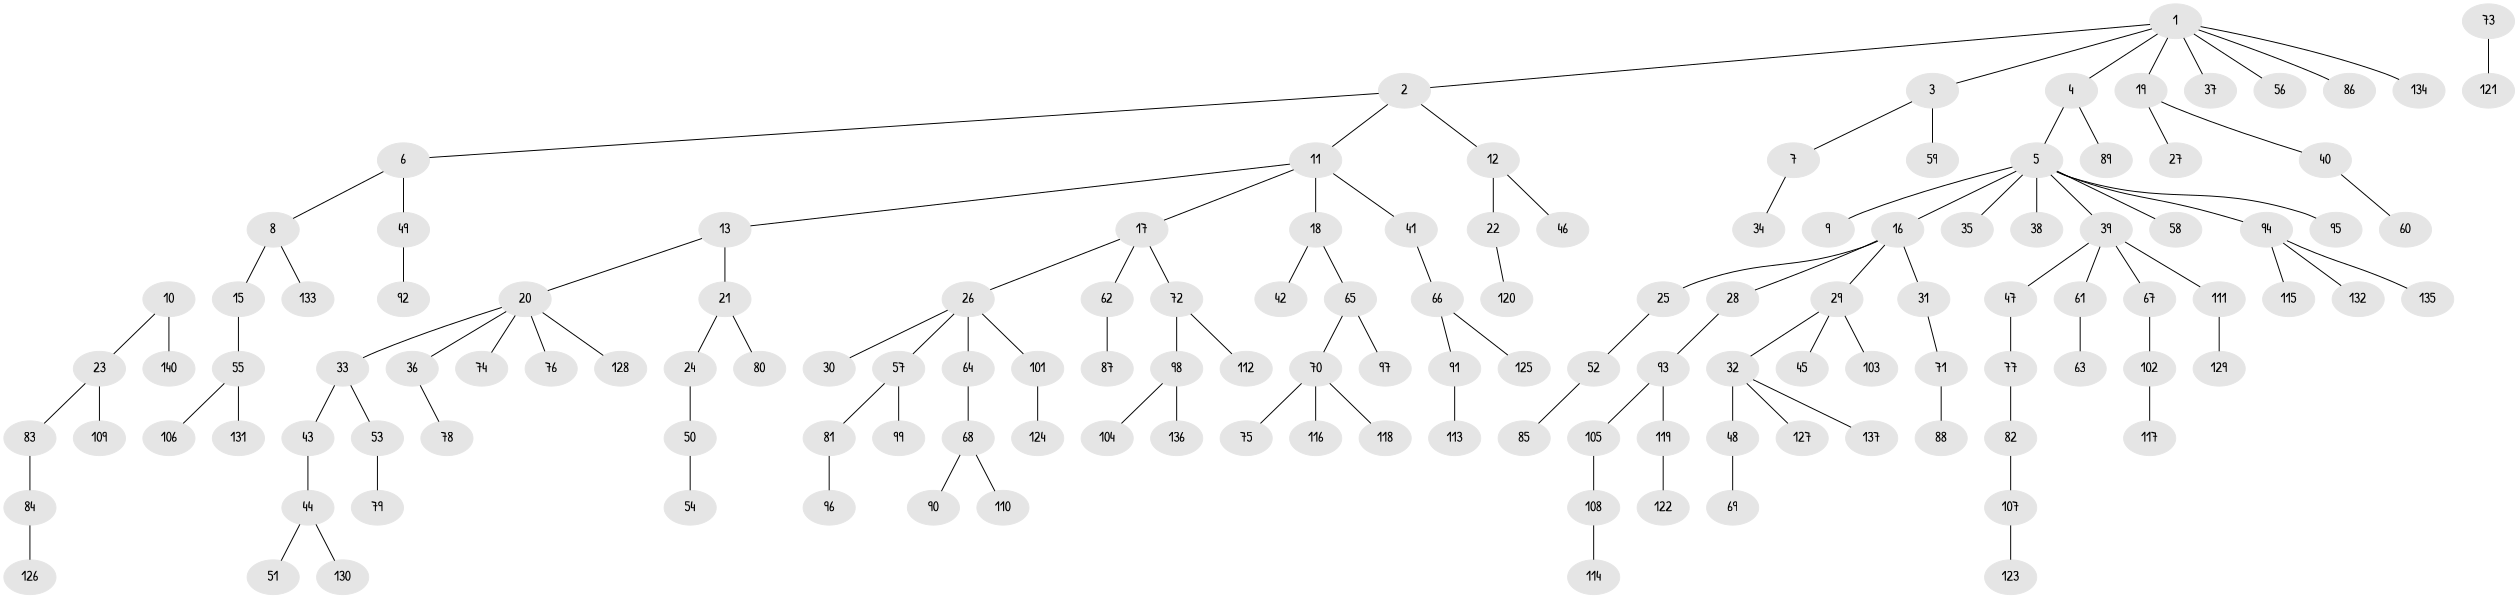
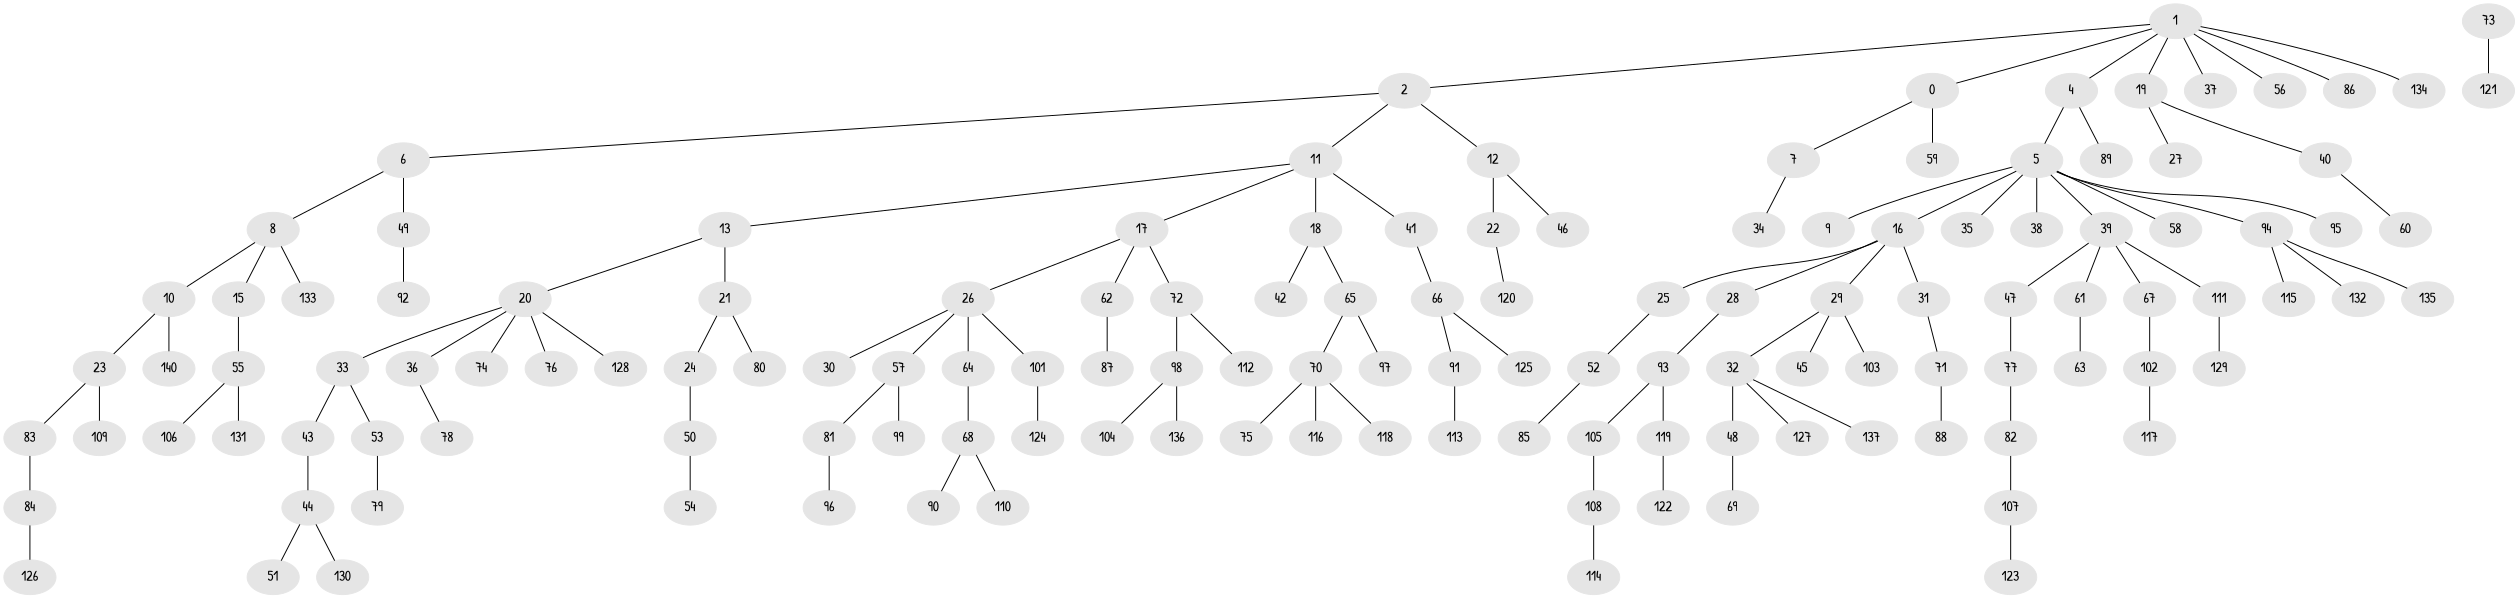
node "3": label "3" -> "0"
edge "8" -- "10": added
